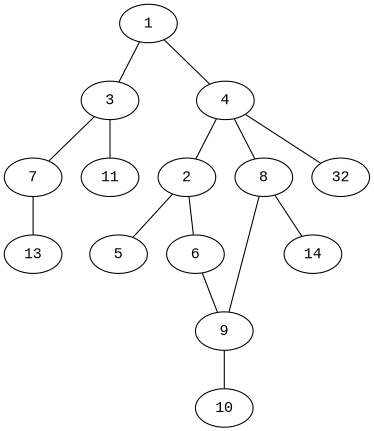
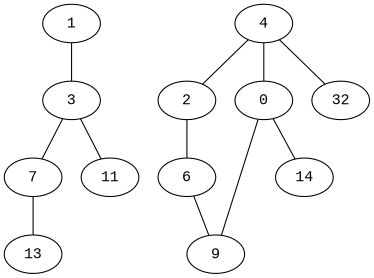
edge "1" -- "4": removed
node "8": label "8" -> "0"
node "5": removed
node "10": removed
